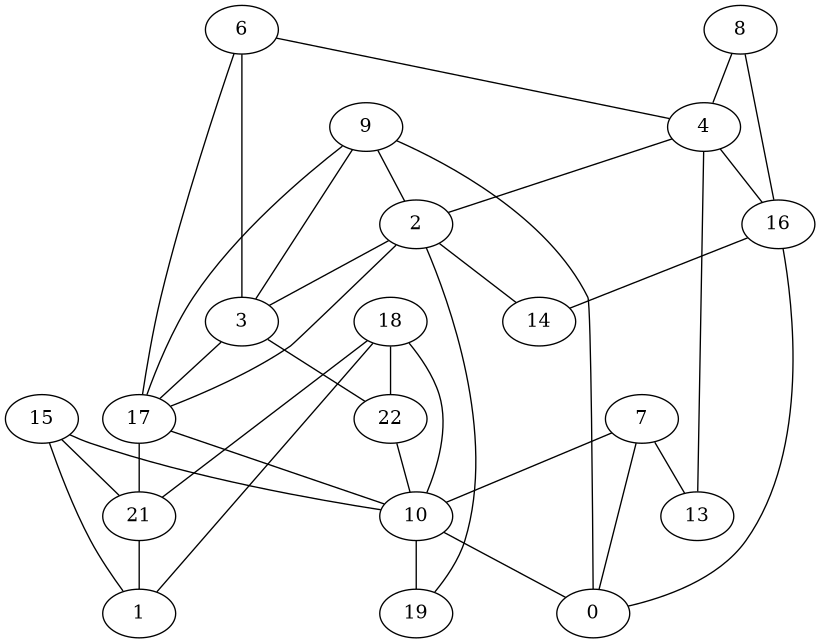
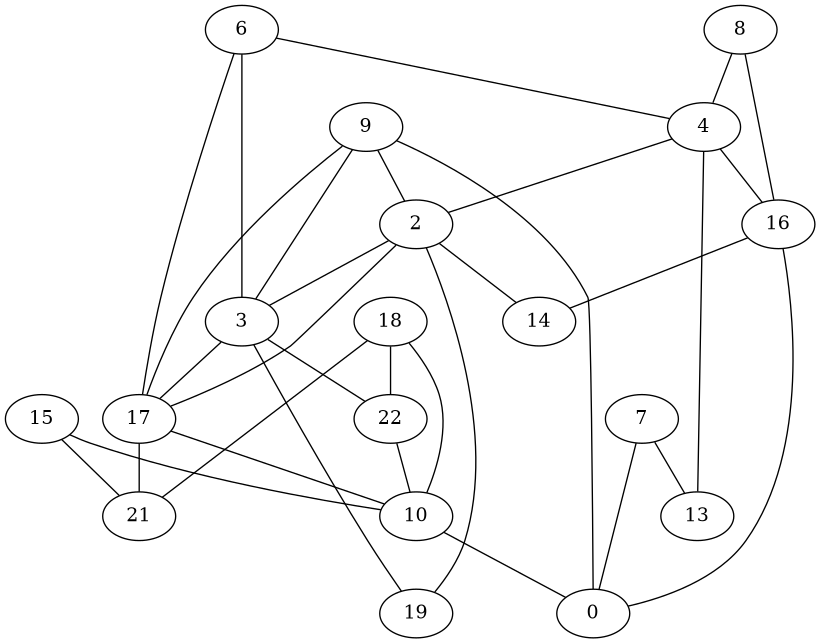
edge "7" -- "10": removed
edge "10" -- "19": now "3" -- "19"
node "1": removed
